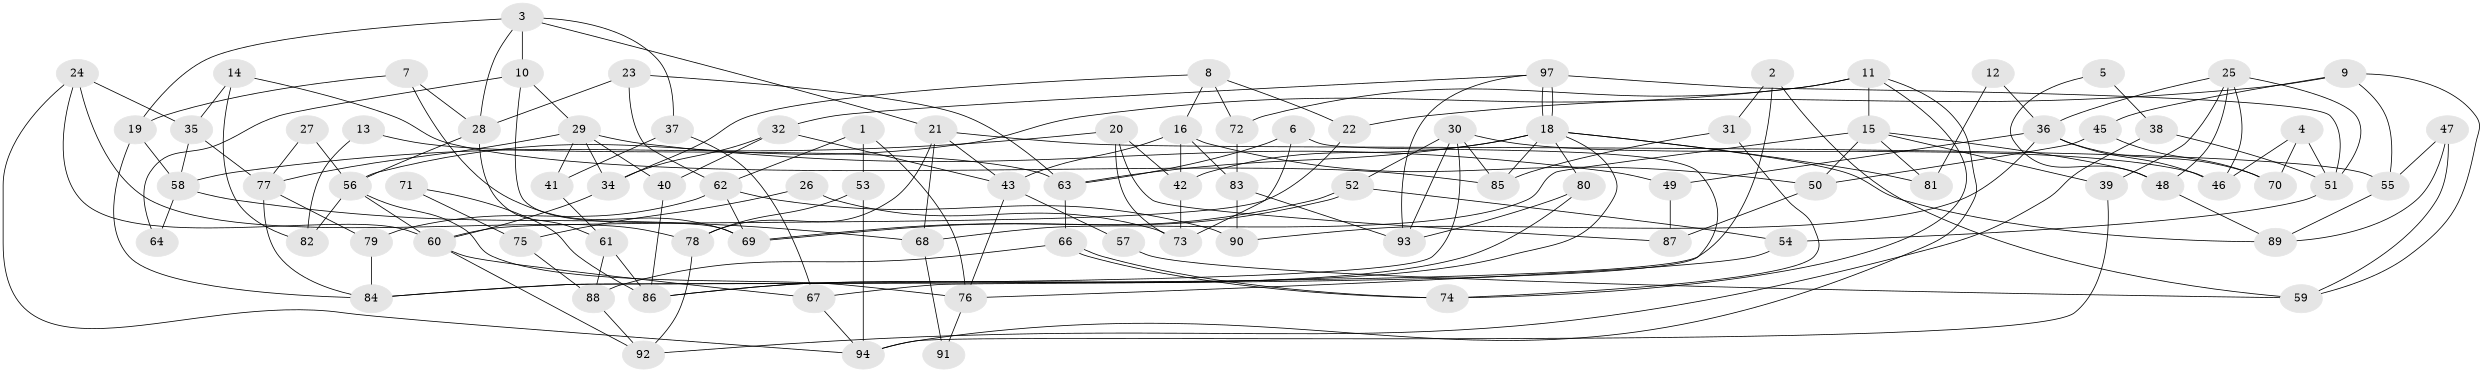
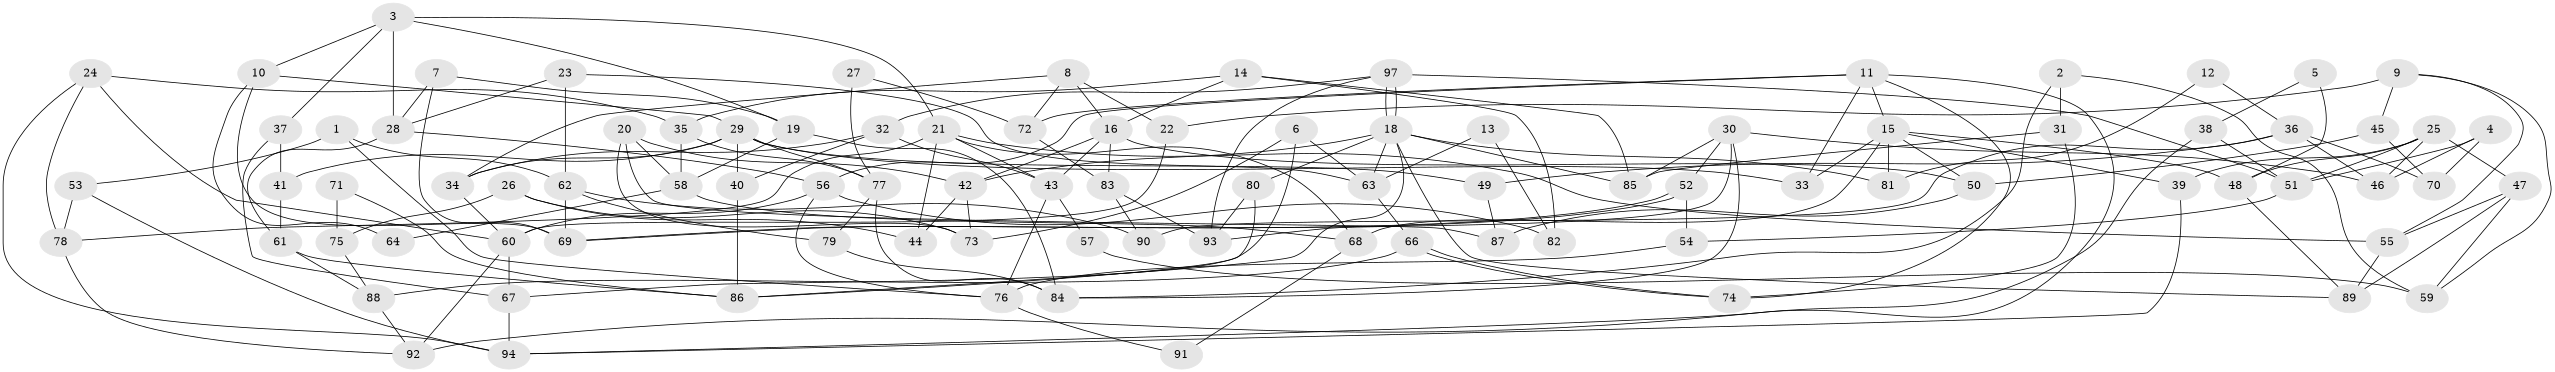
edge "14" -- "16": added
edge "25" -- "36": now "25" -- "47"
edge "27" -- "56": now "27" -- "72"
node "33": added
node "44": added
